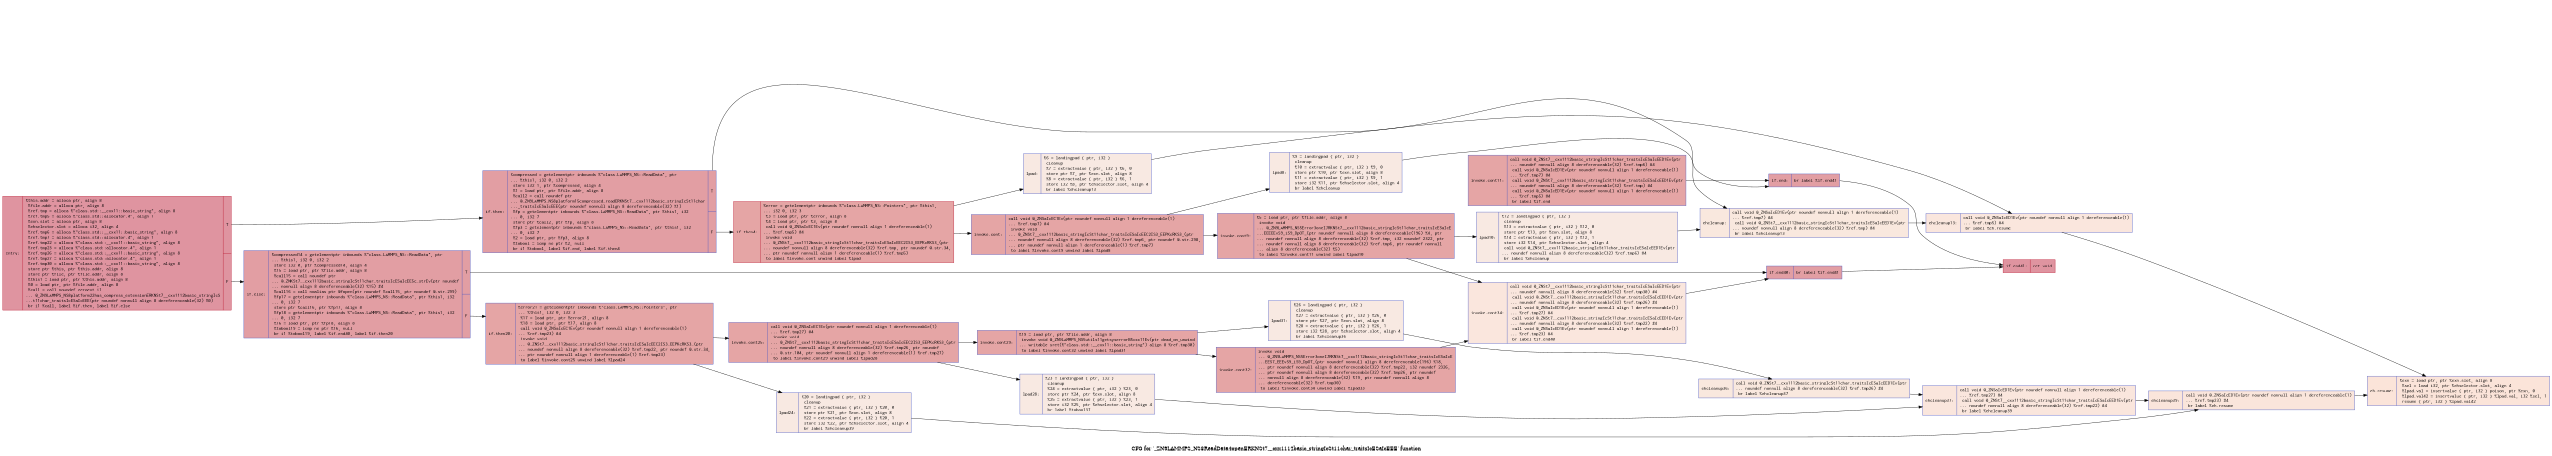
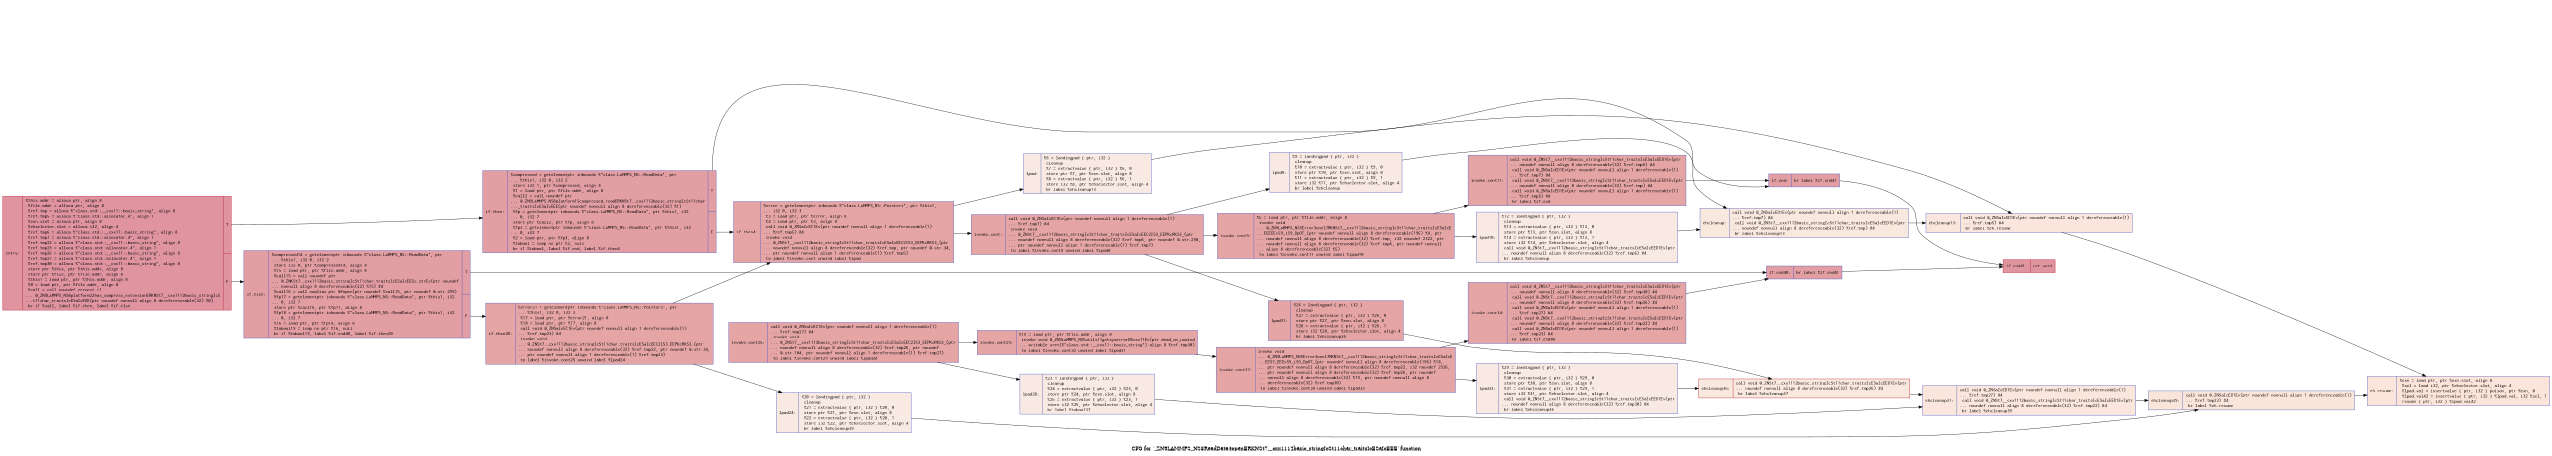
node "if.then4:": color #b70d28ff -> #3d50c3ff
edge "invoke.cont9:" -> "invoke.cont34:": now "invoke.cont9:" -> "invoke.cont11:"
node "invoke.cont34:": fillcolor #f3c7b170 -> #c5333470
node "lpad31:": fillcolor #efcebd70 -> #c5333470
edge "invoke.cont29:" -> "lpad31:": now "invoke.cont:" -> "lpad31:"
edge "if.then20:" -> "invoke.cont25:": now "if.then20:" -> "if.then4:"
node "lpad33:": added
node "ehcleanup36:": color #3d50c3ff -> #b70d28ff
